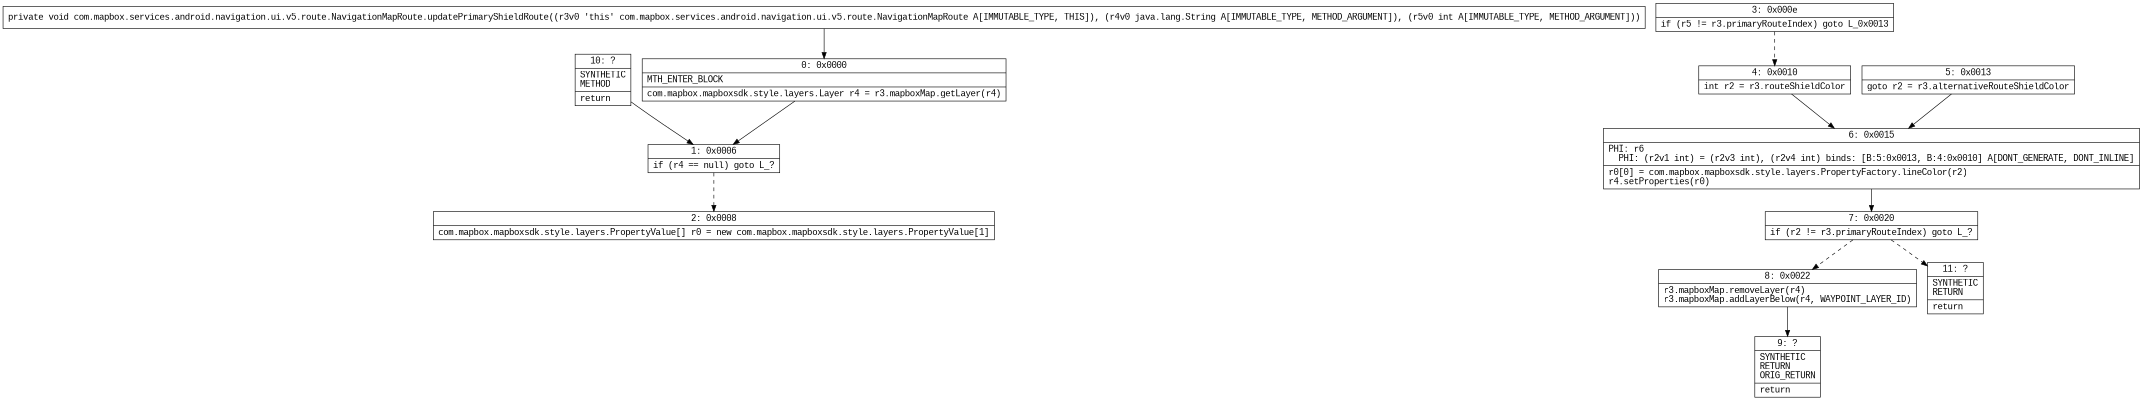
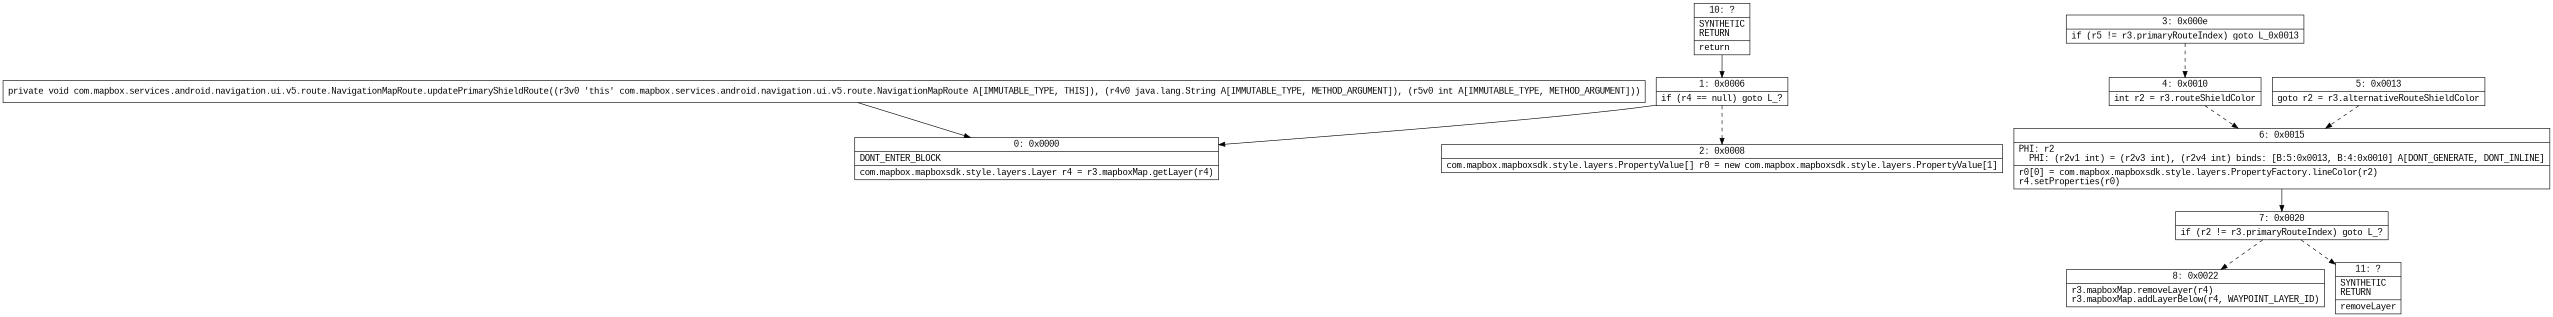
node "0: 0x0000": text "MTH_ENTER_BLOCK" -> "DONT_ENTER_BLOCK"
node "10: ?": text "METHOD" -> "RETURN"
edge "4: 0x0010" -> "6: 0x0015": style solid -> dashed
edge "5: 0x0013" -> "6: 0x0015": style solid -> dashed
edge "0: 0x0000" -> "1: 0x0006": reversed
node "6: 0x0015": text "PHI: r6" -> "PHI: r2"
node "11: ?": text "return" -> "removeLayer"
node "9: ?": removed
